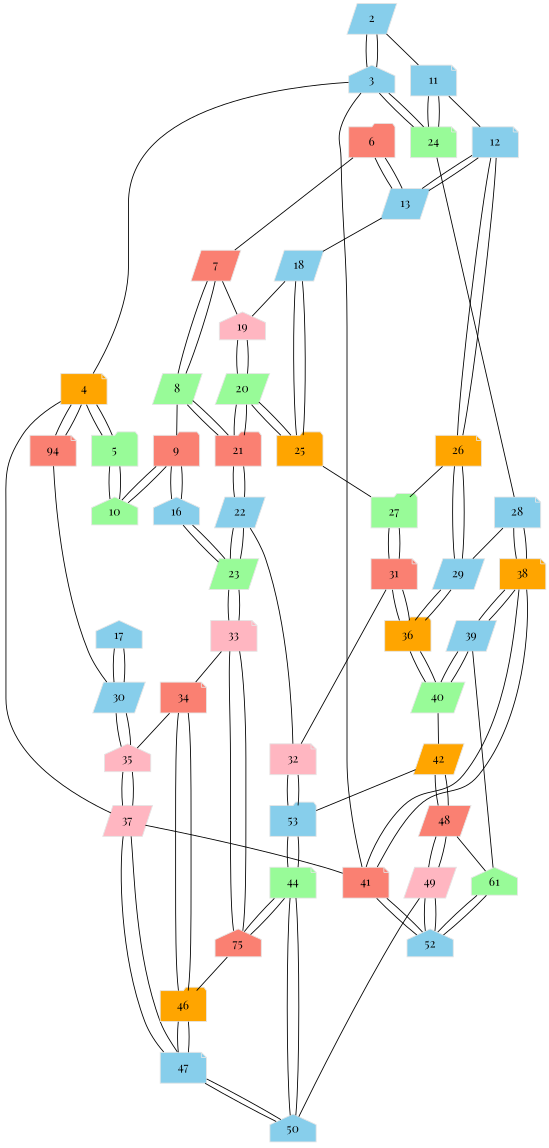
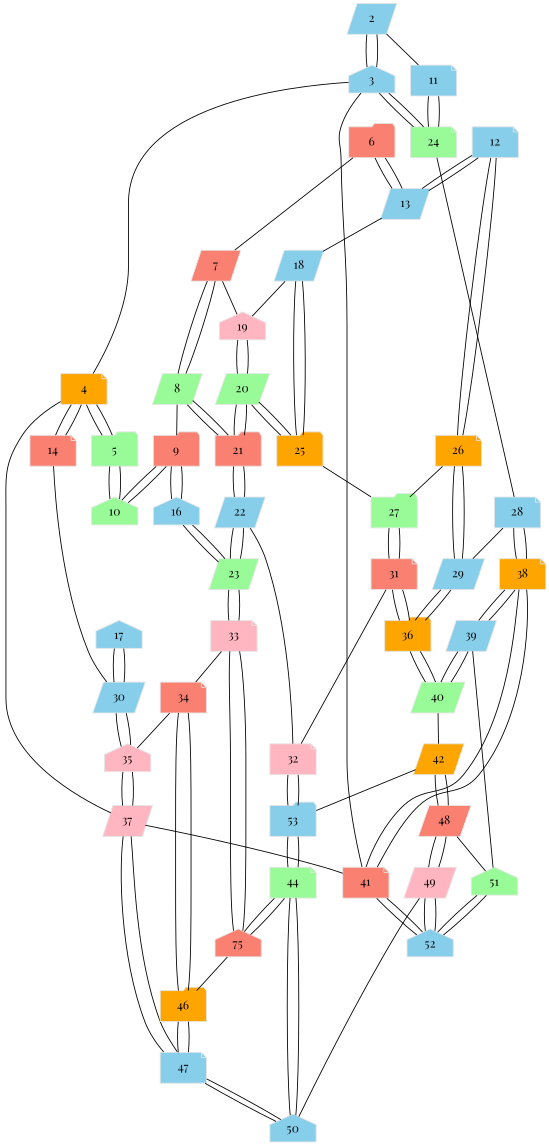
edge "11" -- "12": removed
node "94": label "94" -> "14"
node "61": label "61" -> "51"
